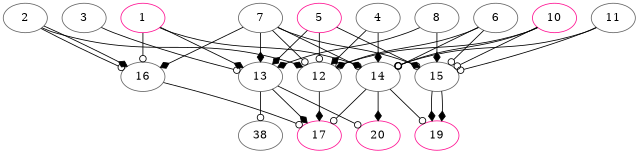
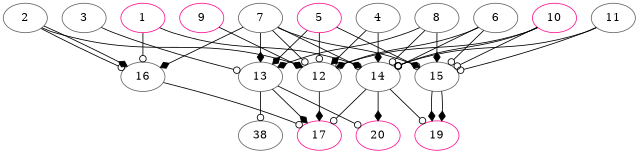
node "9": added
edge "8" -> "14": added
edge "1" -> "13": removed
